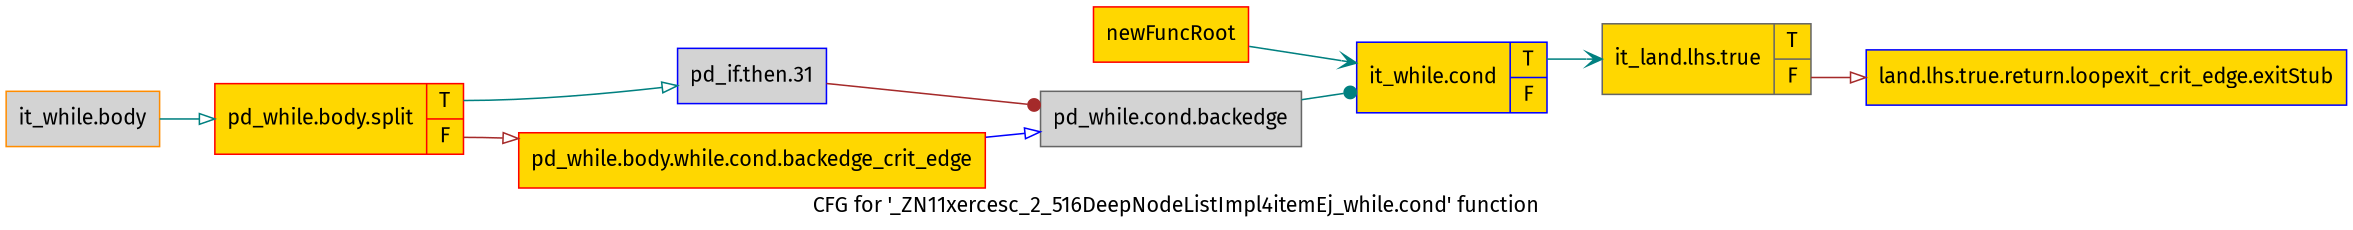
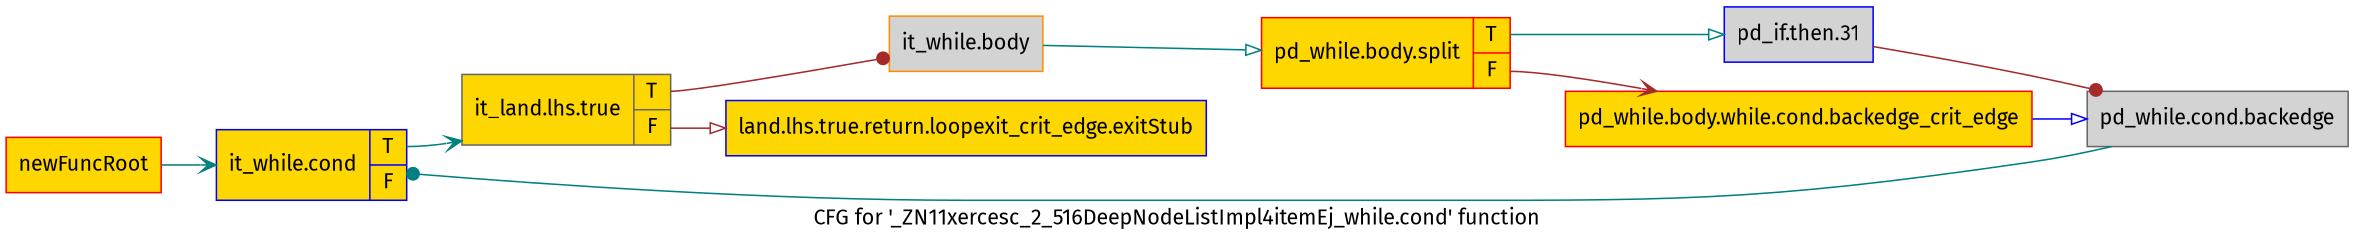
edge "it_land.lhs.true" -> "it_while.body": added
edge "pd_while.body.split" -> "pd_while.body.while.cond.backedge_crit_edge": arrowhead onormal -> vee
